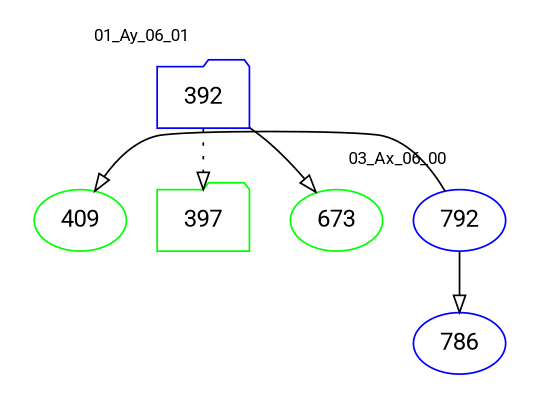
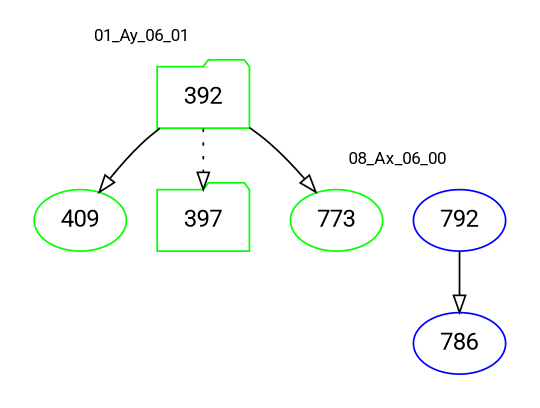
node "392": color blue -> green
edge "792" -> "409": now "392" -> "409"
cluster "03_Ax_06_00": label "03_Ax_06_00" -> "08_Ax_06_00"
node "673": label "673" -> "773"
